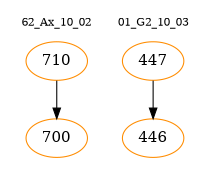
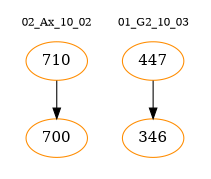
cluster "62_Ax_10_02": label "62_Ax_10_02" -> "02_Ax_10_02"
node "446": label "446" -> "346"
